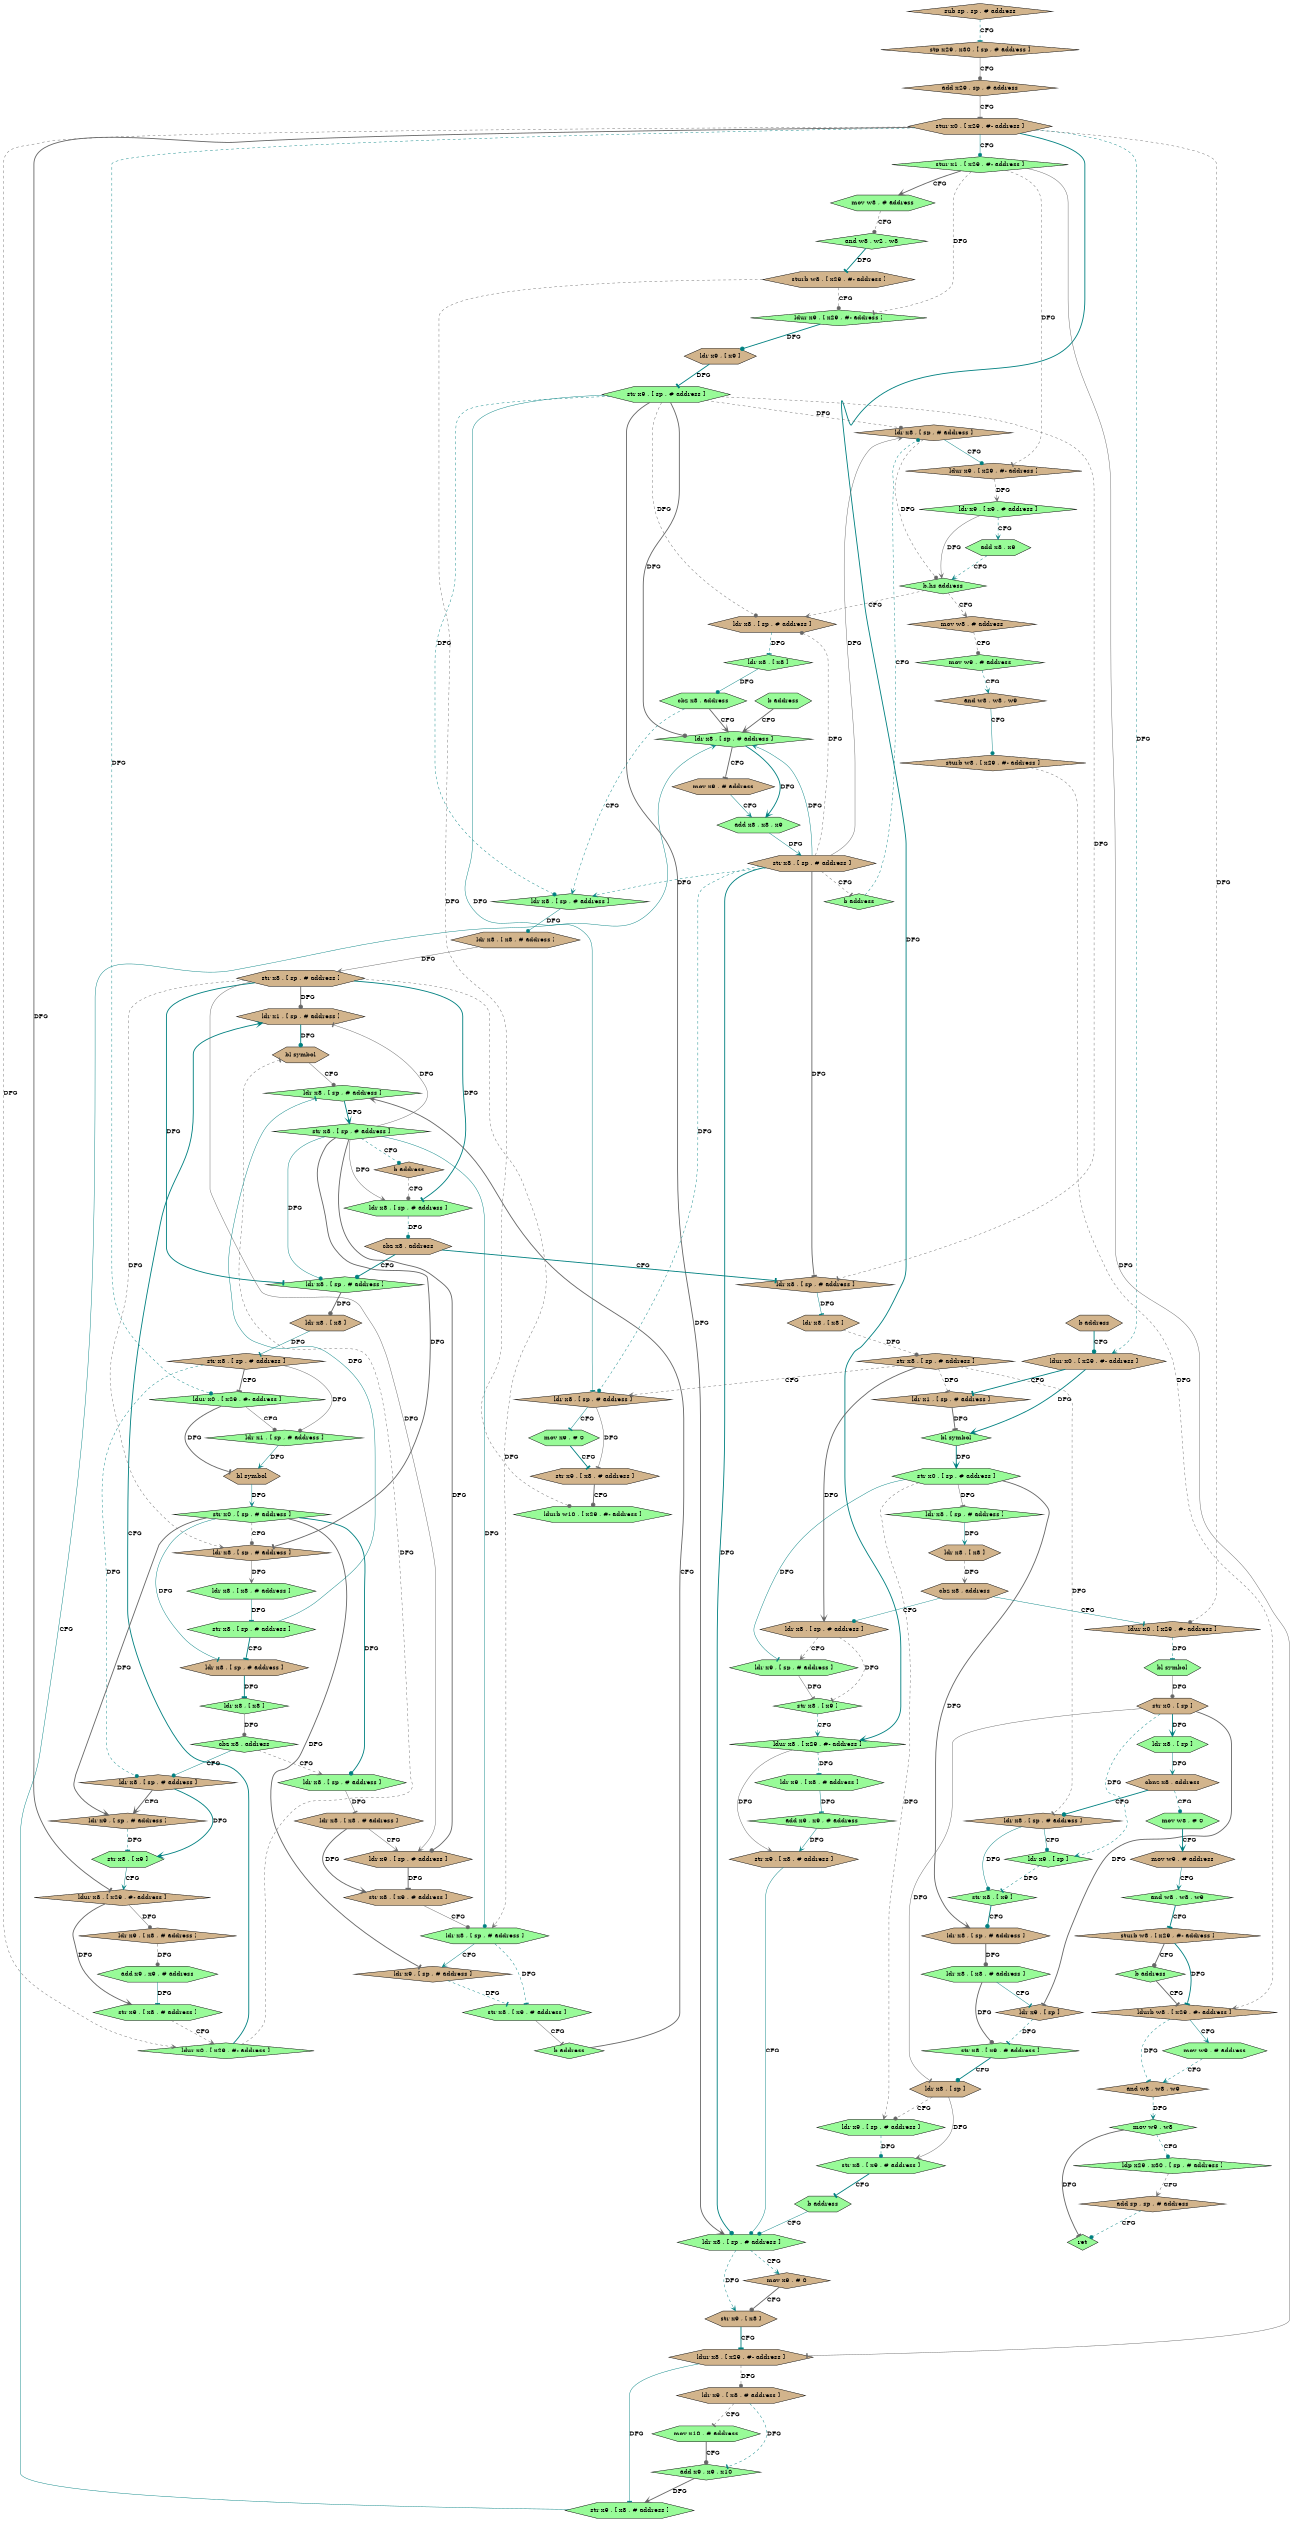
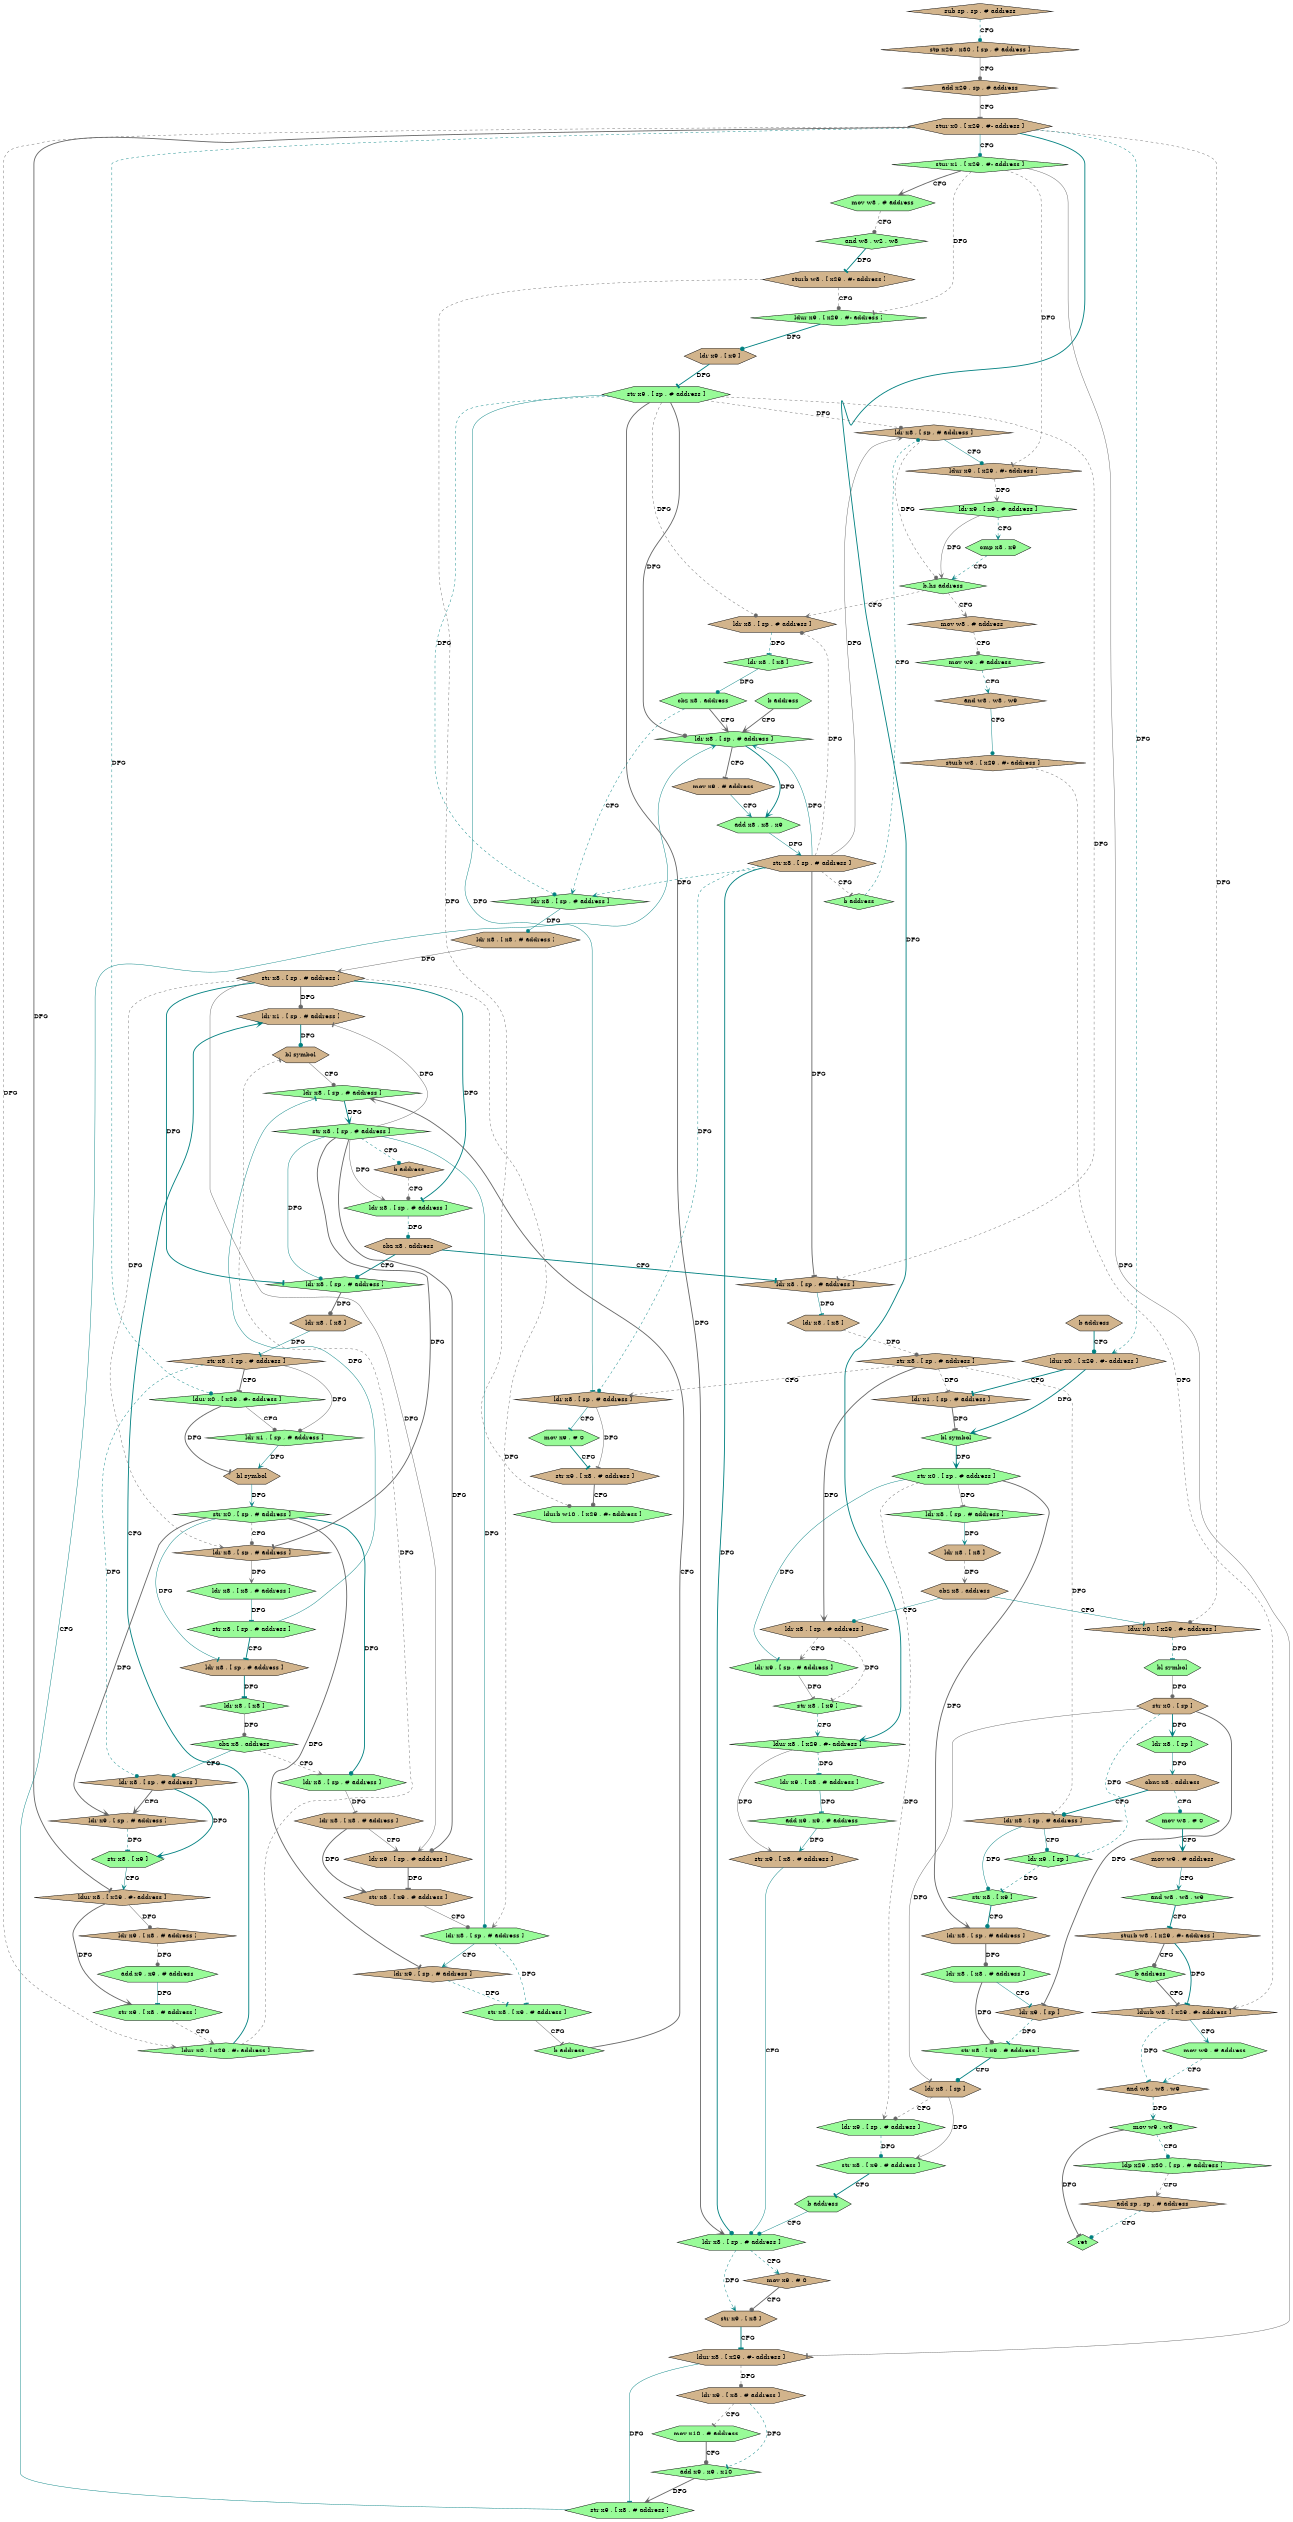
edge "sub sp , sp , # address" -> "stp x29 , x30 , [ sp , # address ]": arrowhead tee -> dot
node "add x8 , x9": label "add x8 , x9" -> "cmp x8 , x9"
